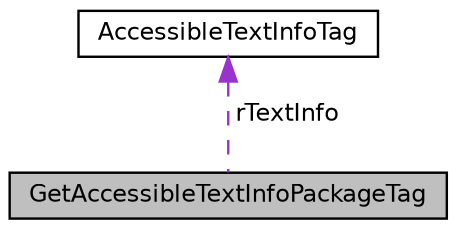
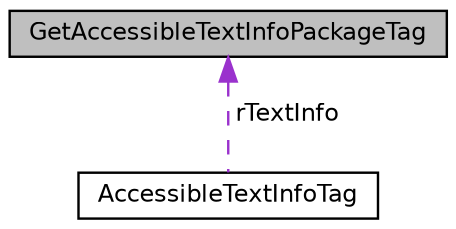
edge "GetAccessibleTextInfoPackageTag" -> "AccessibleTextInfoTag": reversed
